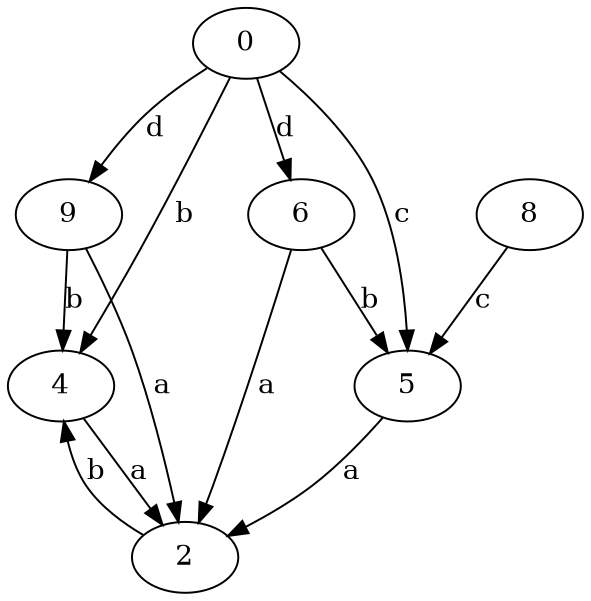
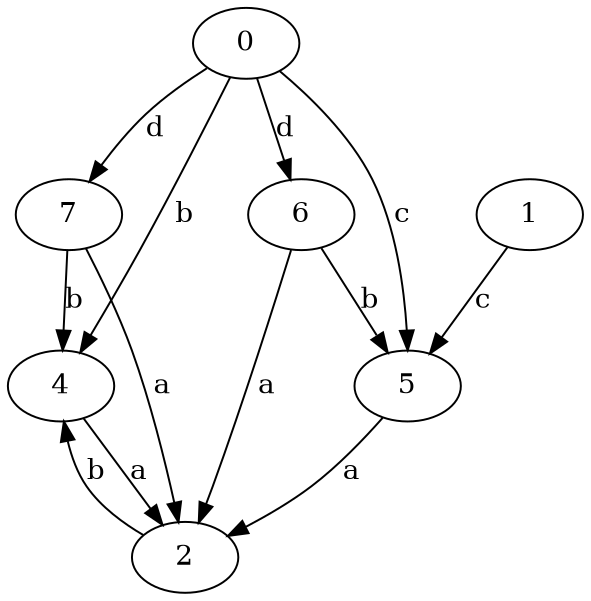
node "9": label "9" -> "7"
node "8": label "8" -> "1"
